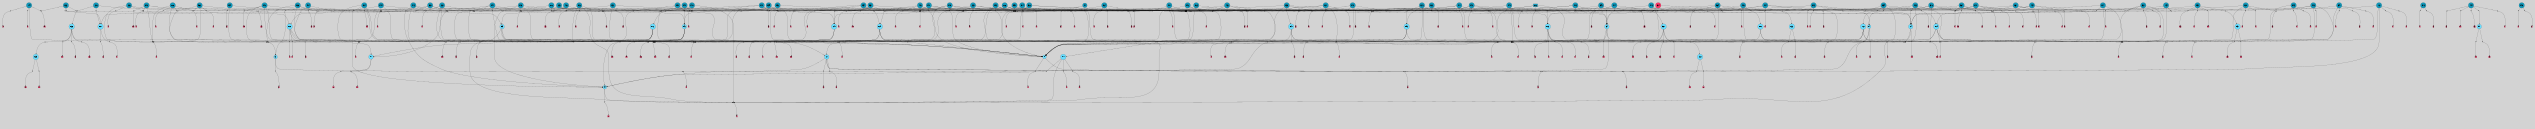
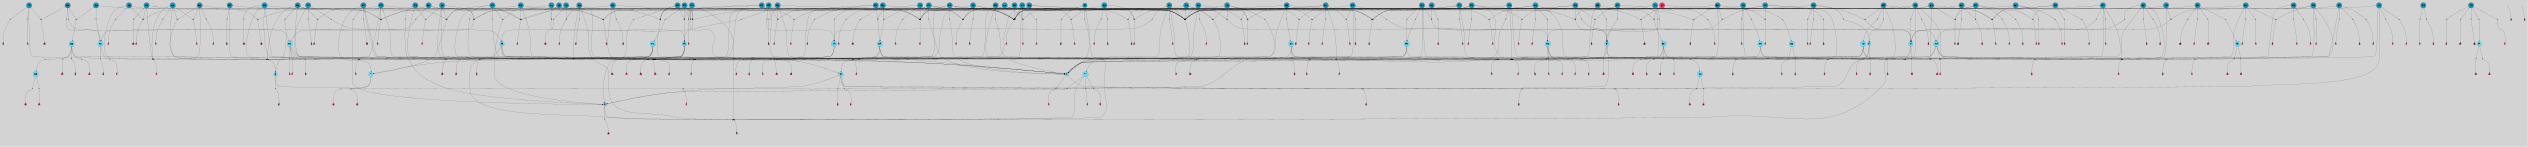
node "T276": shape box -> circle
node "T430": removed
